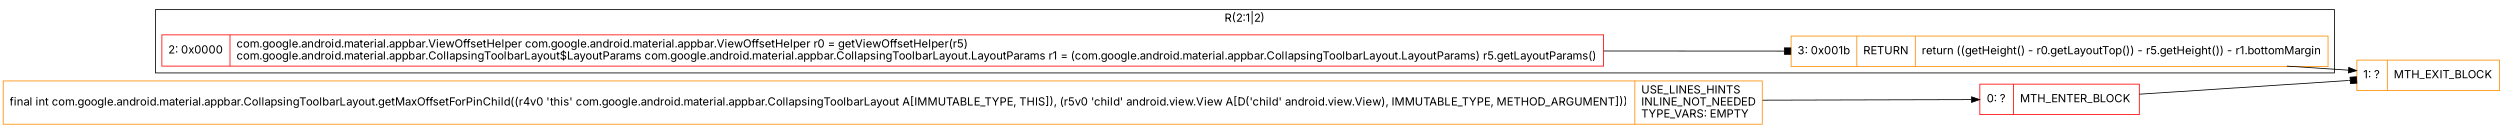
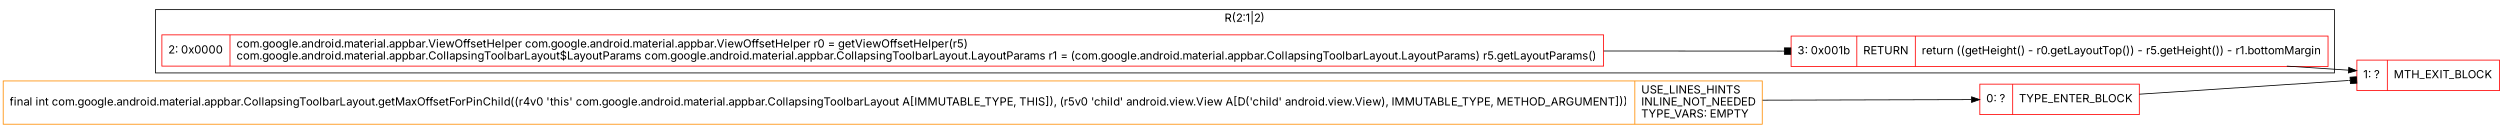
node "3: 0x001b": color darkorange -> red
node "1: ?": color darkorange -> red
node "0: ?": text "MTH_ENTER_BLOCK" -> "TYPE_ENTER_BLOCK"
